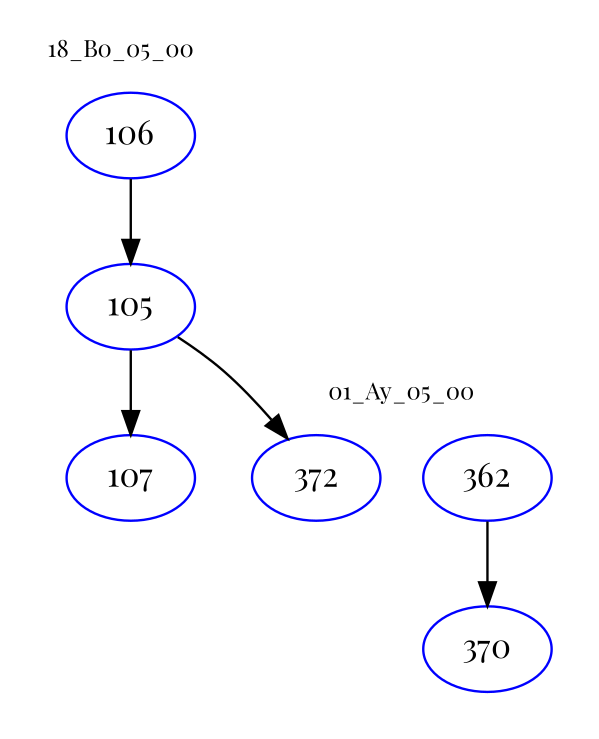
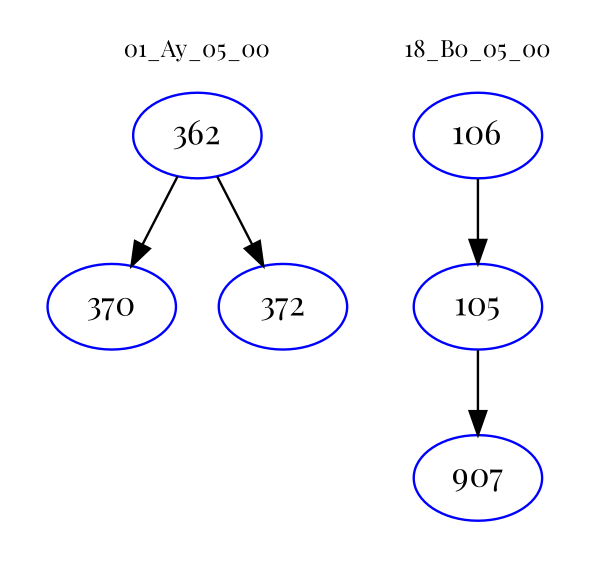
edge "105" -> "372": now "362" -> "372"
node "107": label "107" -> "907"
